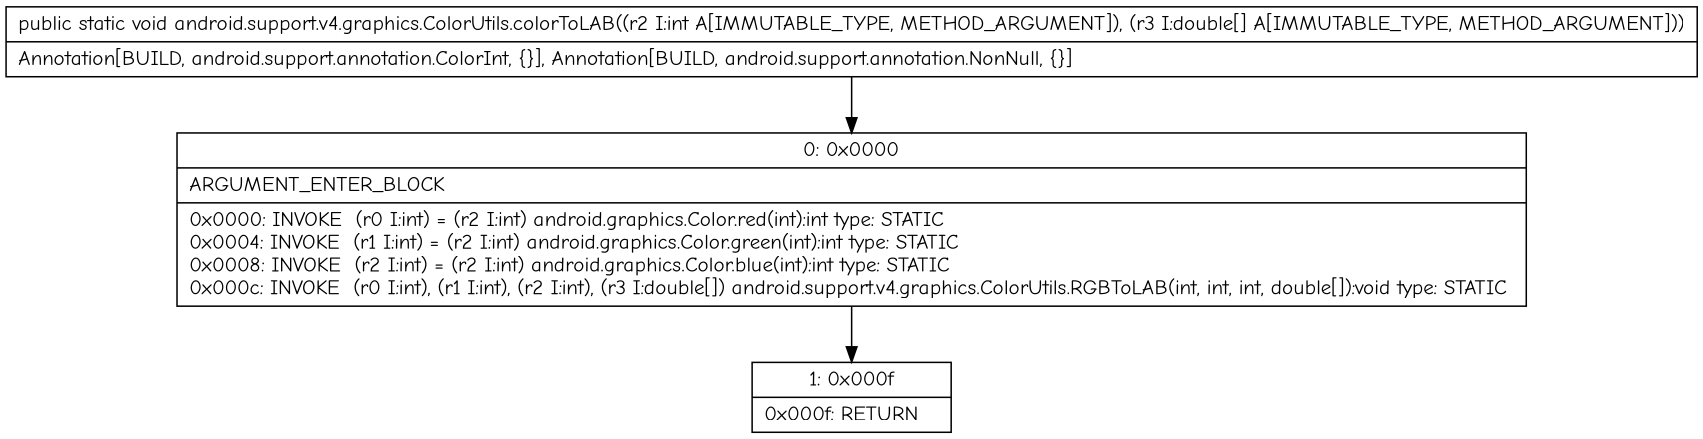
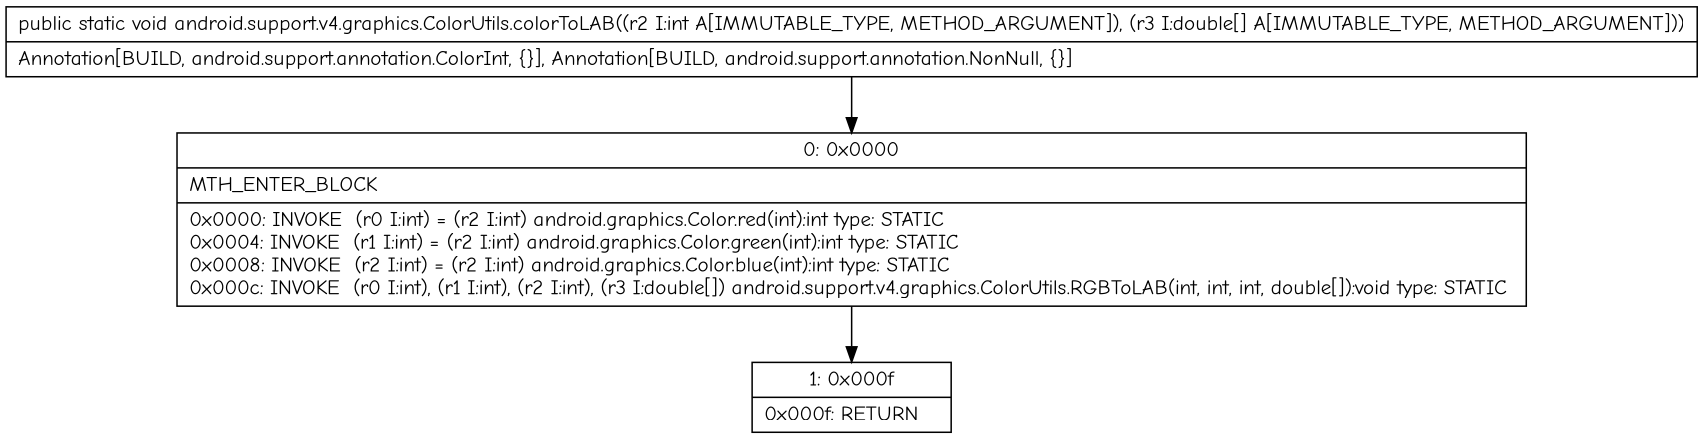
node "0: 0x0000": text "ARGUMENT_ENTER_BLOCK" -> "MTH_ENTER_BLOCK"
